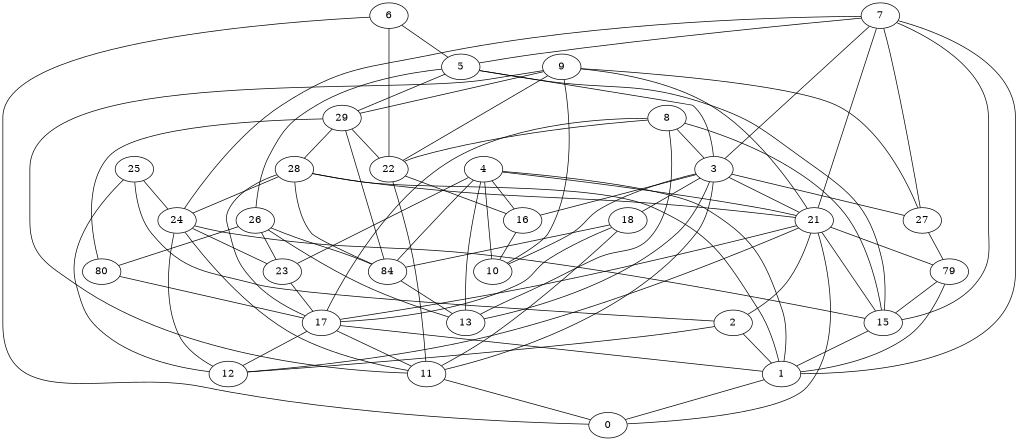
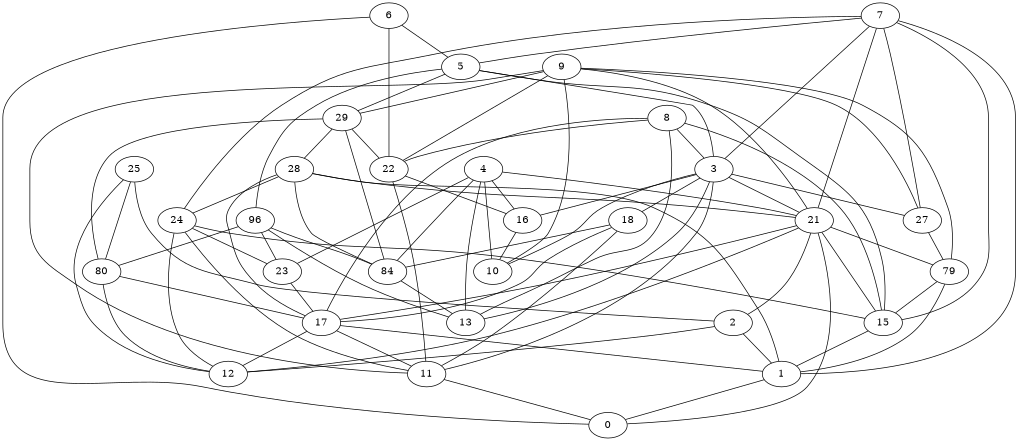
edge "9" -- "79": added
edge "25" -- "24": now "25" -- "80"
edge "4" -- "1": removed
node "26": label "26" -> "96"
edge "80" -- "12": added
